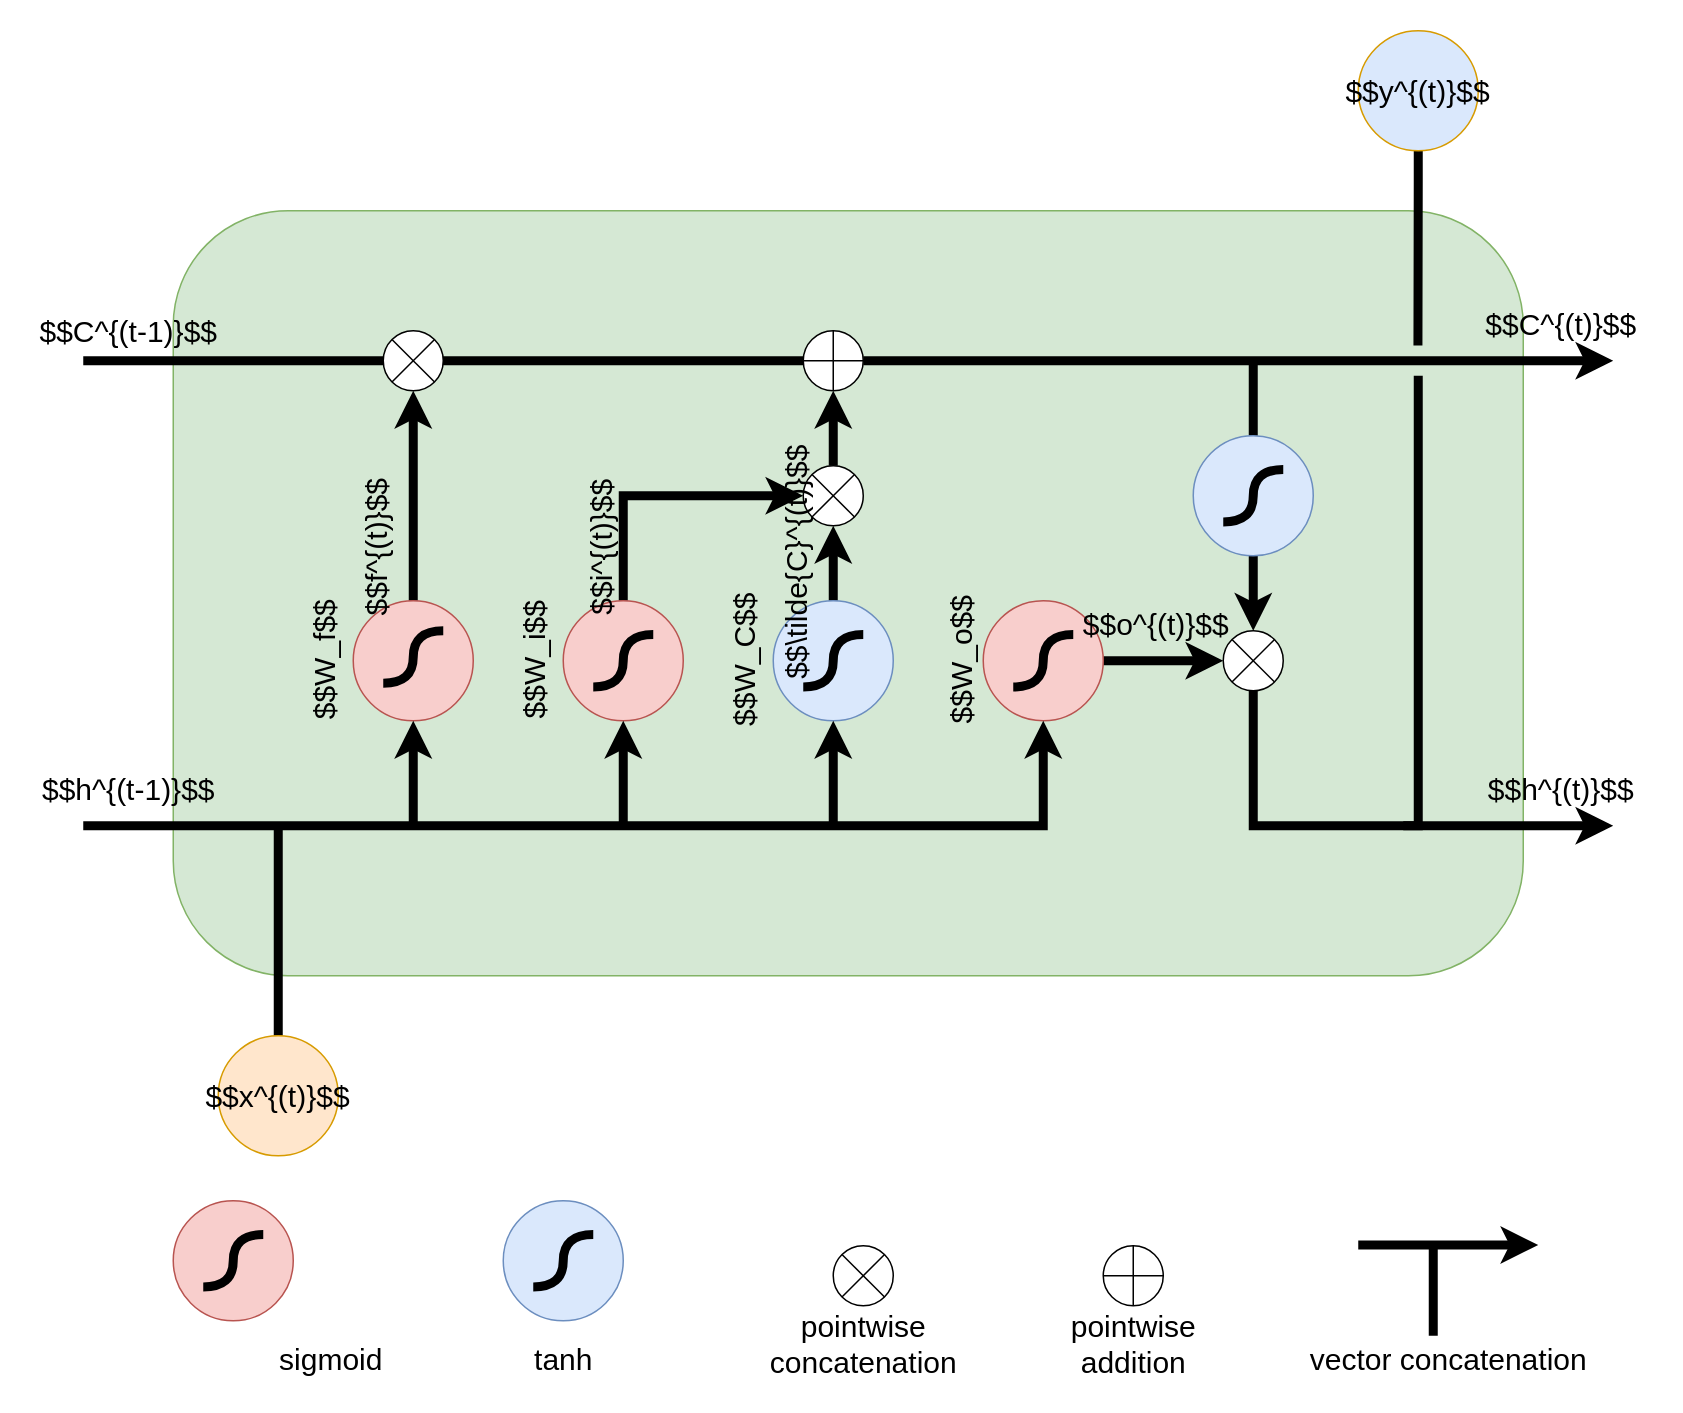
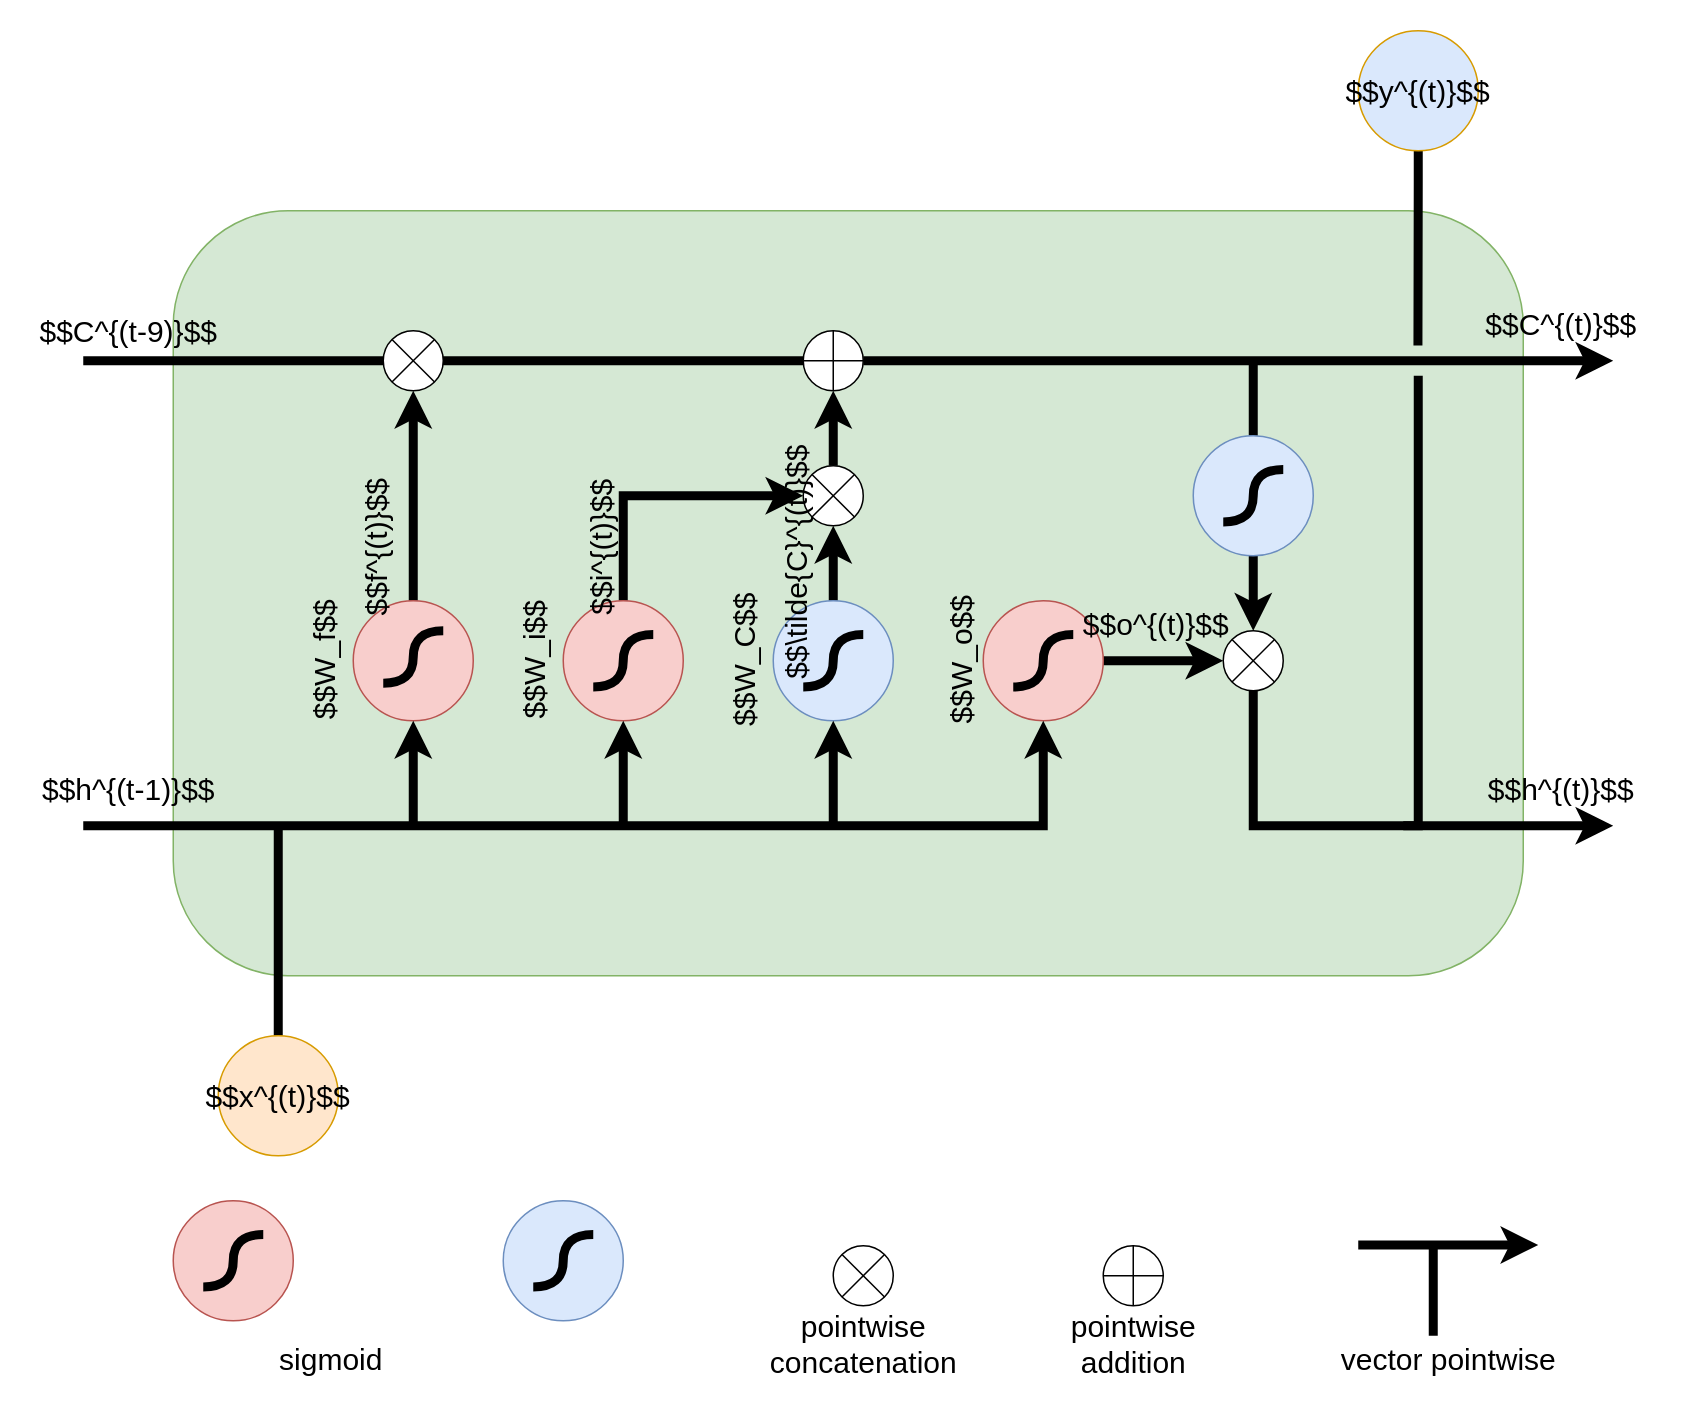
node "$$C^{(t-1)}$$": label "$$C^{(t-1)}$$" -> "$$C^{(t-9)}$$"
node "tanh": removed
node "vector concatenation": label "vector concatenation" -> "vector pointwise"
